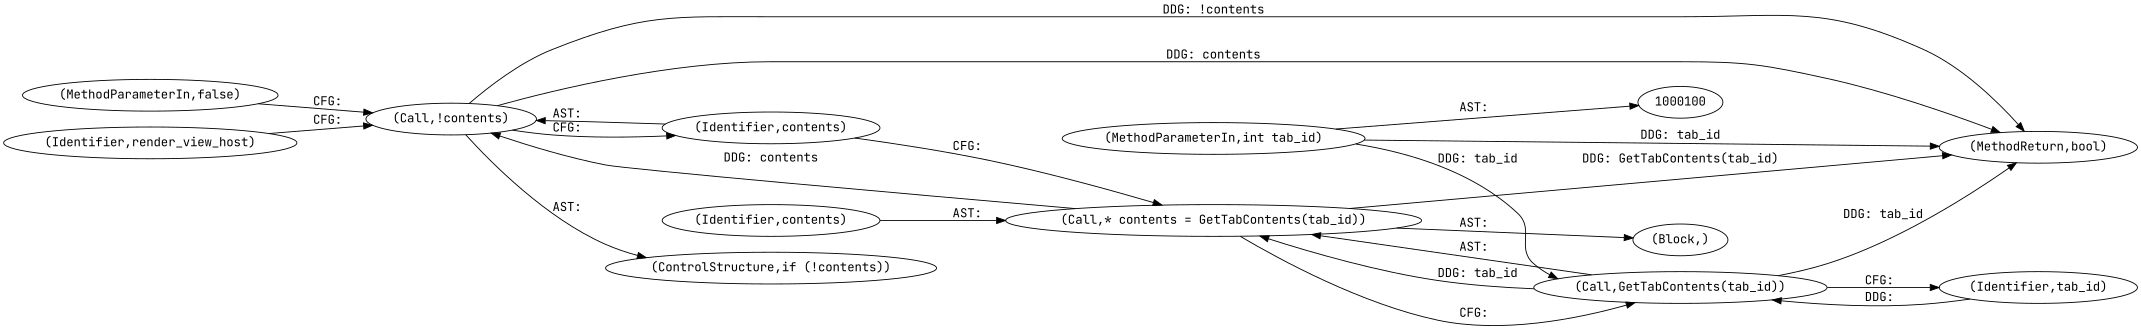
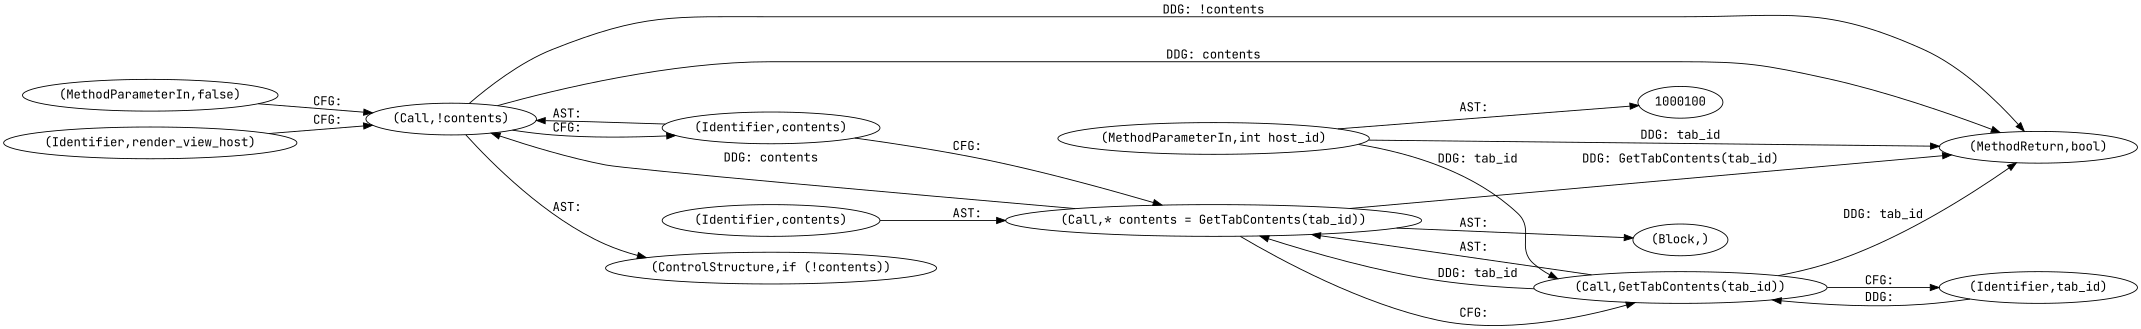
node "(MethodParameterIn,int tab_id)": label "(MethodParameterIn,int tab_id)" -> "(MethodParameterIn,int host_id)"
